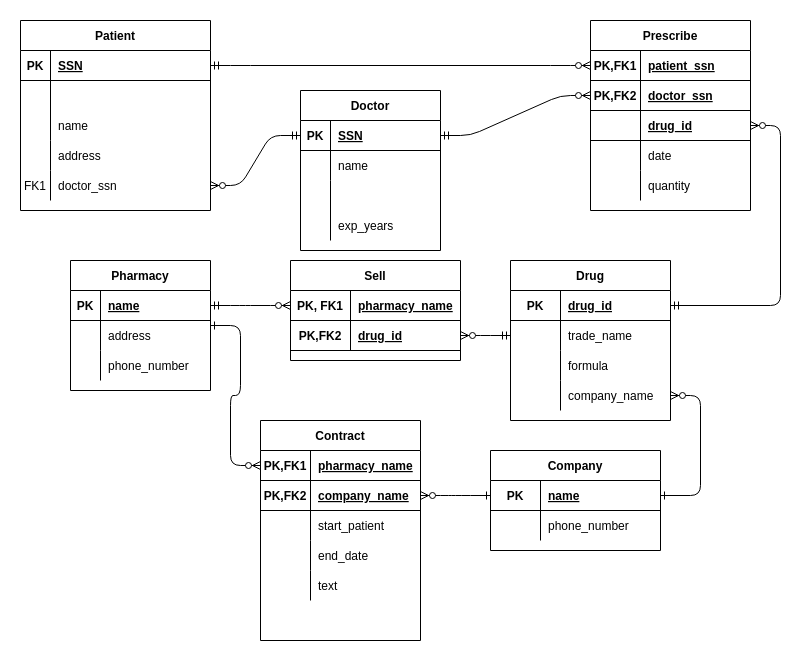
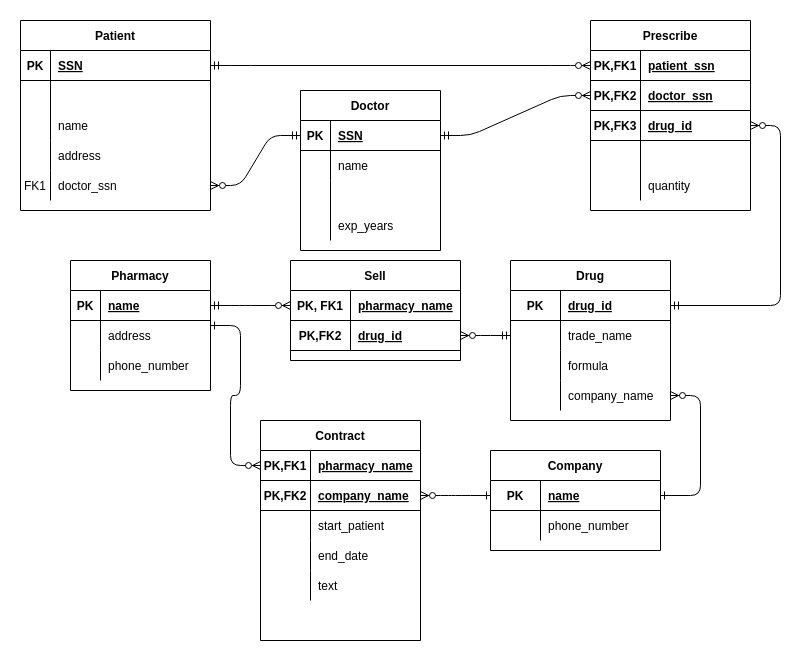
node "PK,FK3": added
node "date": removed
